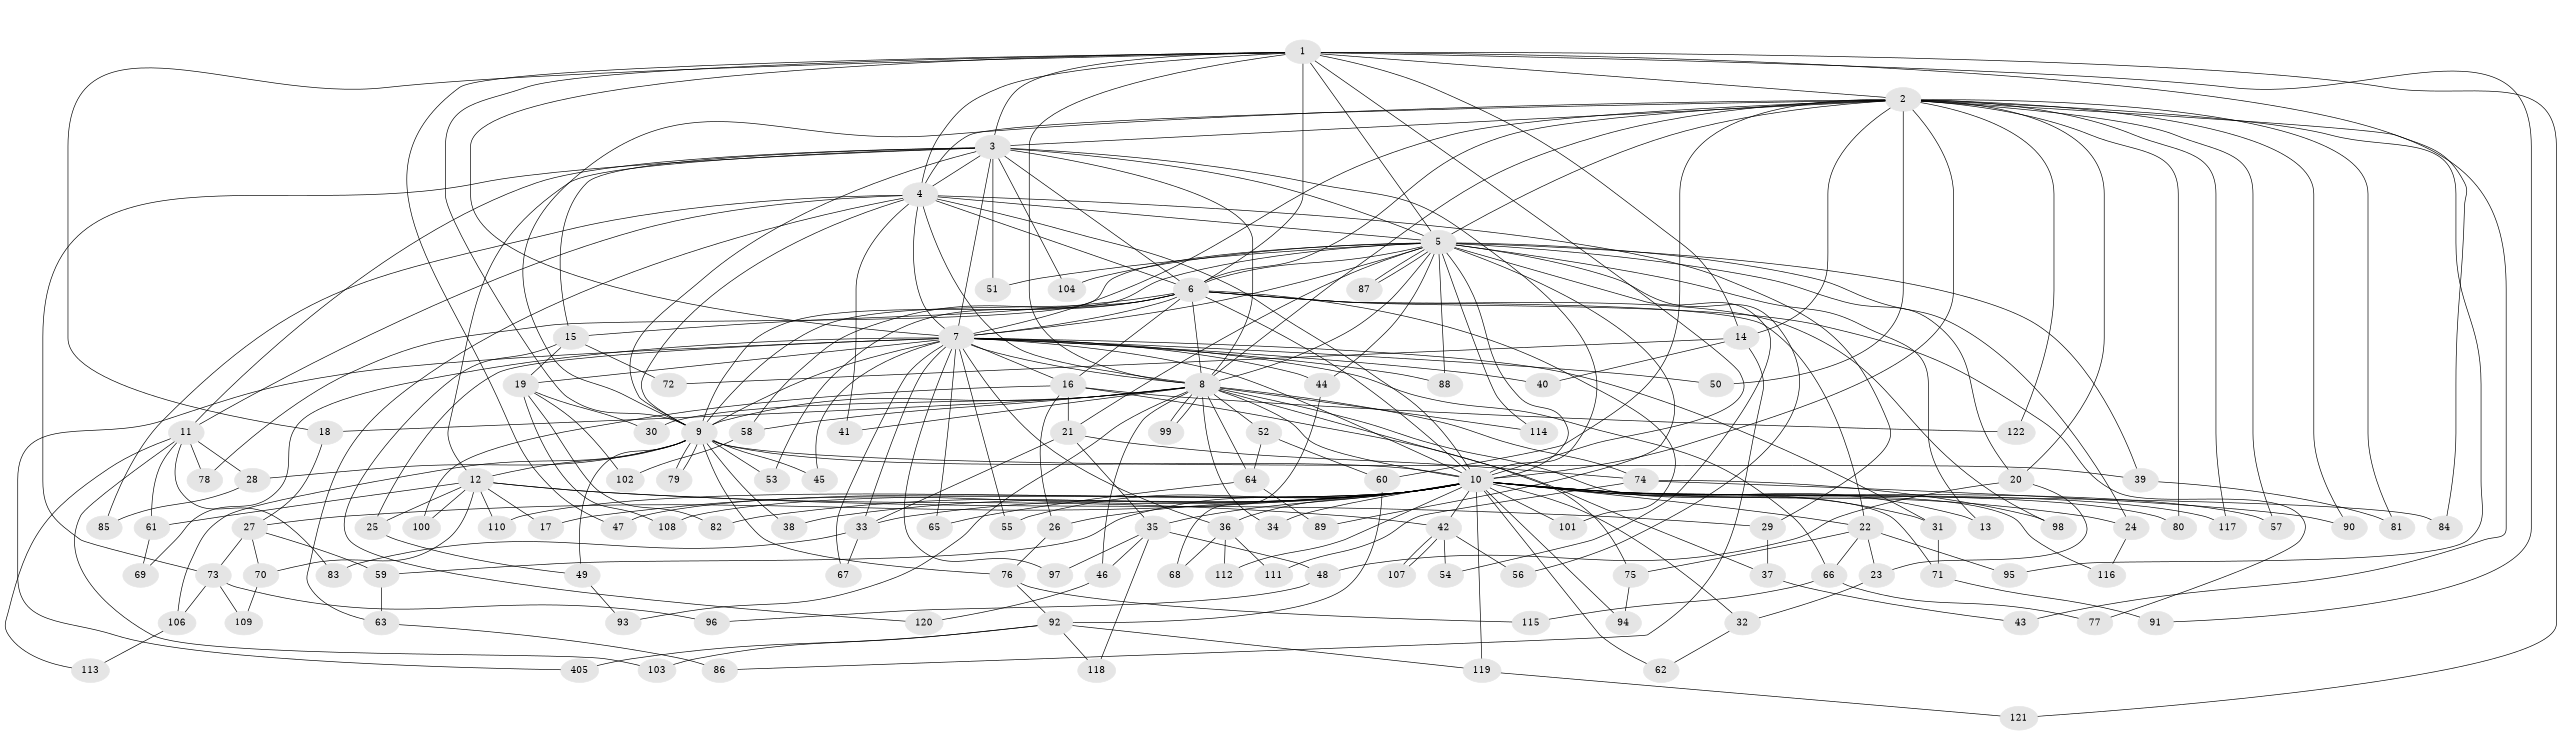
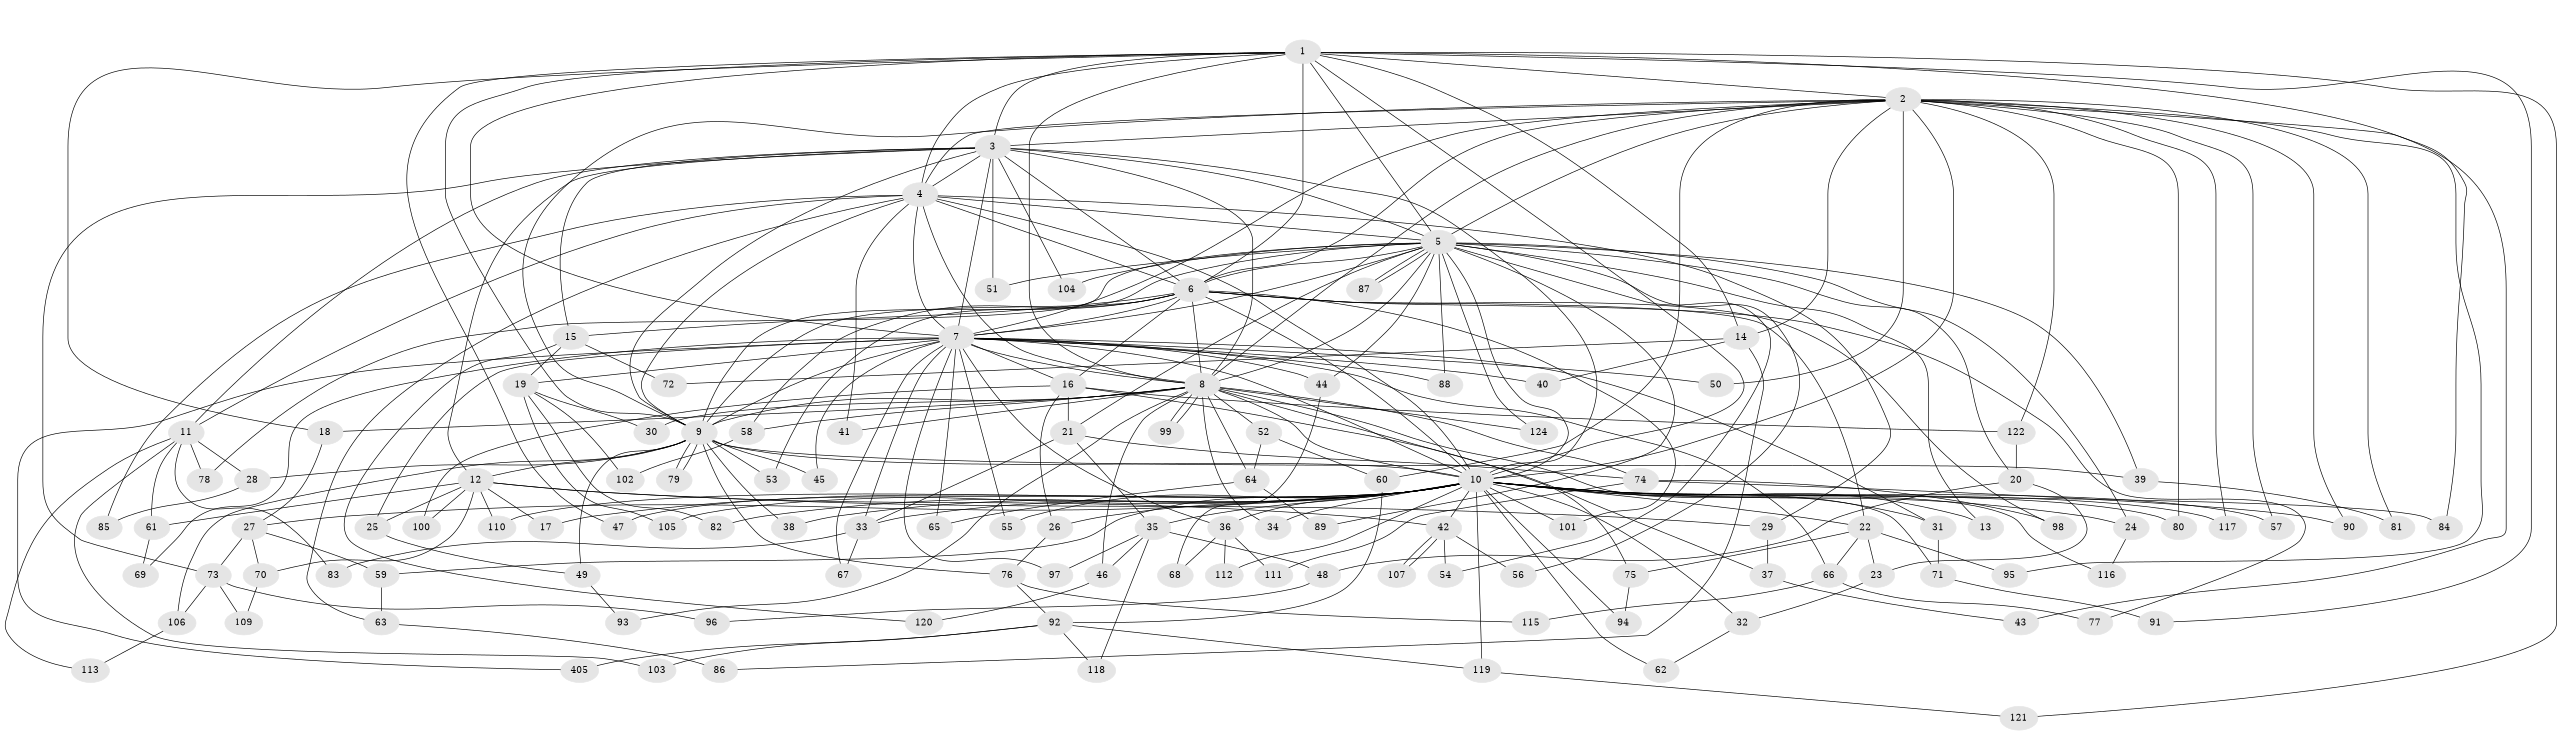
edge "2" -- "20": now "122" -- "20"
node "114": label "114" -> "124"
node "108": label "108" -> "105"
